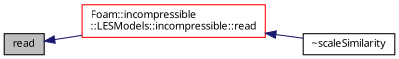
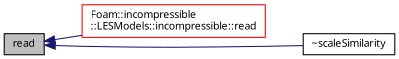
edge "~scaleSimilarity" -> "Foam::incompressible ::LESModels::incompressible::read": now "~scaleSimilarity" -> "read"
